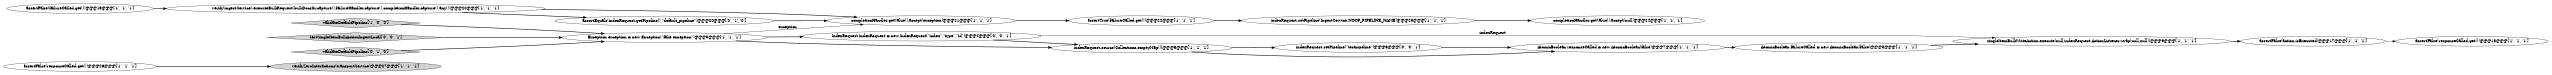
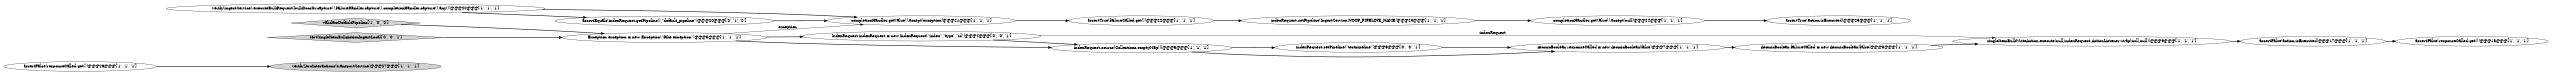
node "assertFalse(failureCalled.get())@@@19@@@['1', '1', '1']": removed
node "assertTrue(action.isExecuted)@@@25@@@['1', '1', '1']": added
edge "assertFalse(action.isExecuted)@@@17@@@['1', '1', '1']" -> "assertFalse(responseCalled.get())@@@18@@@['1', '1', '1']": style solid -> bold
node "validateDefaultPipeline['0', '1', '0']": removed
